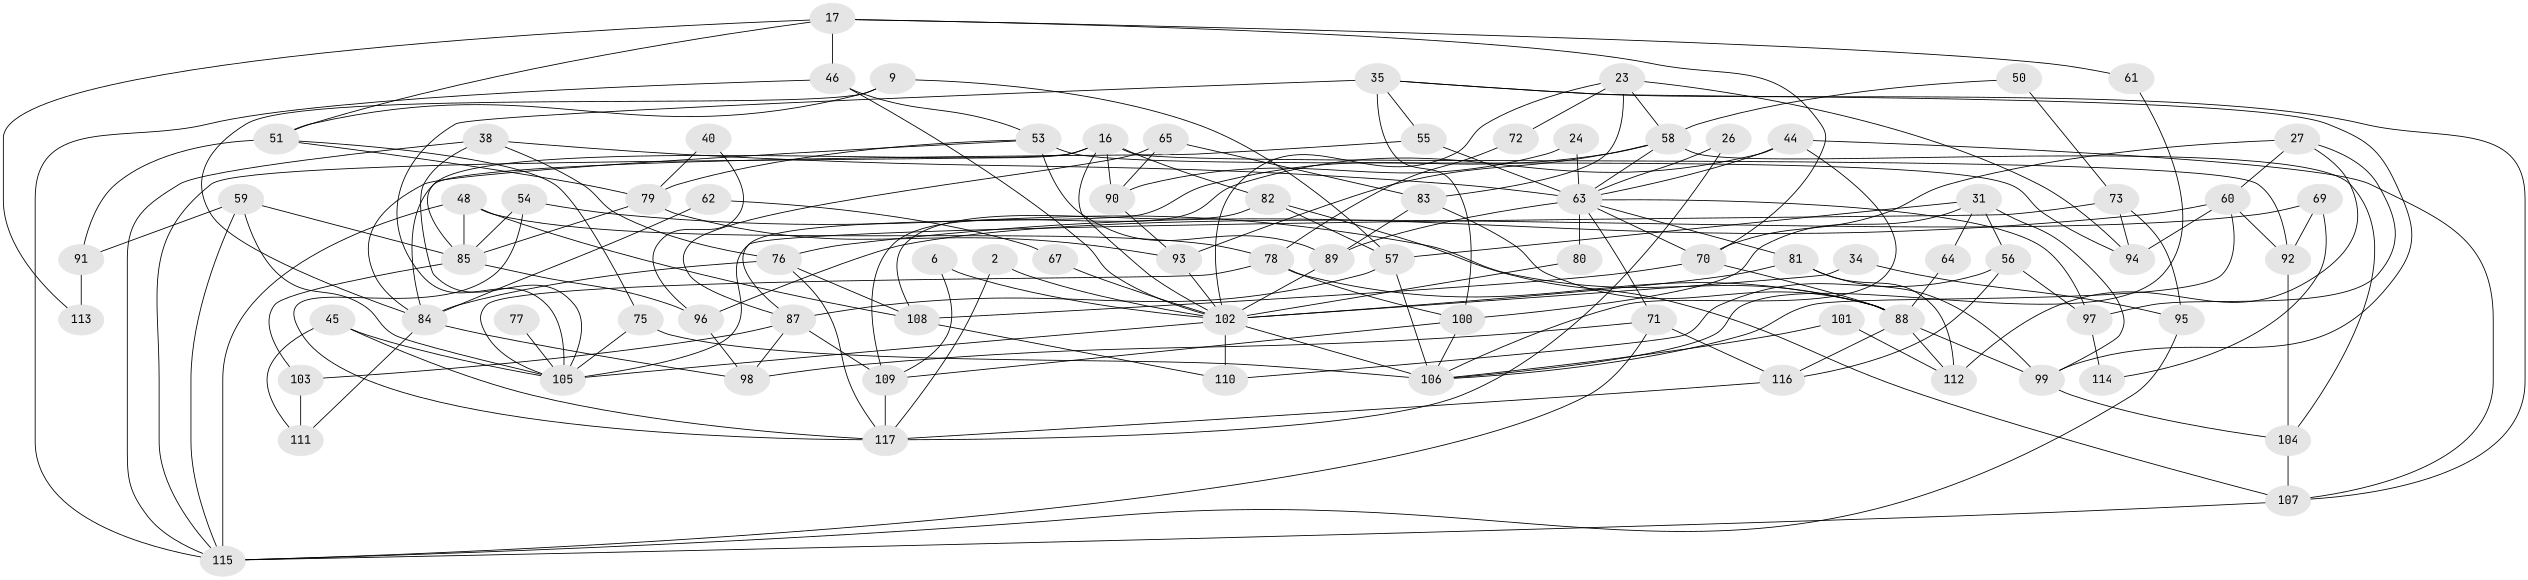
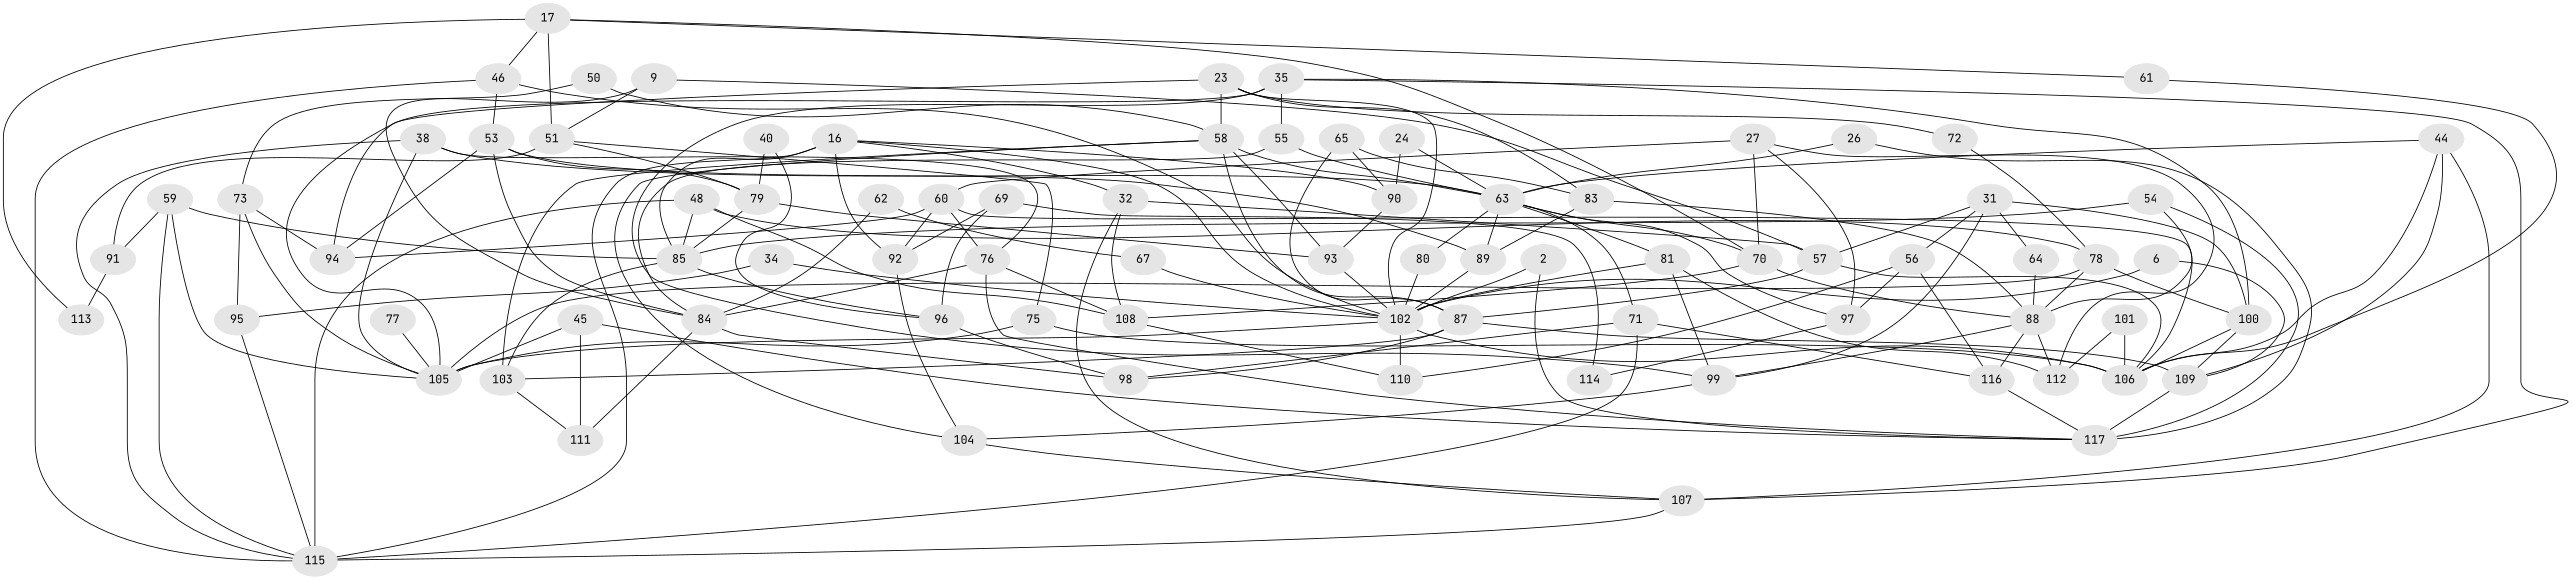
edge "58" -- "103": added
node "82": label "82" -> "32"
